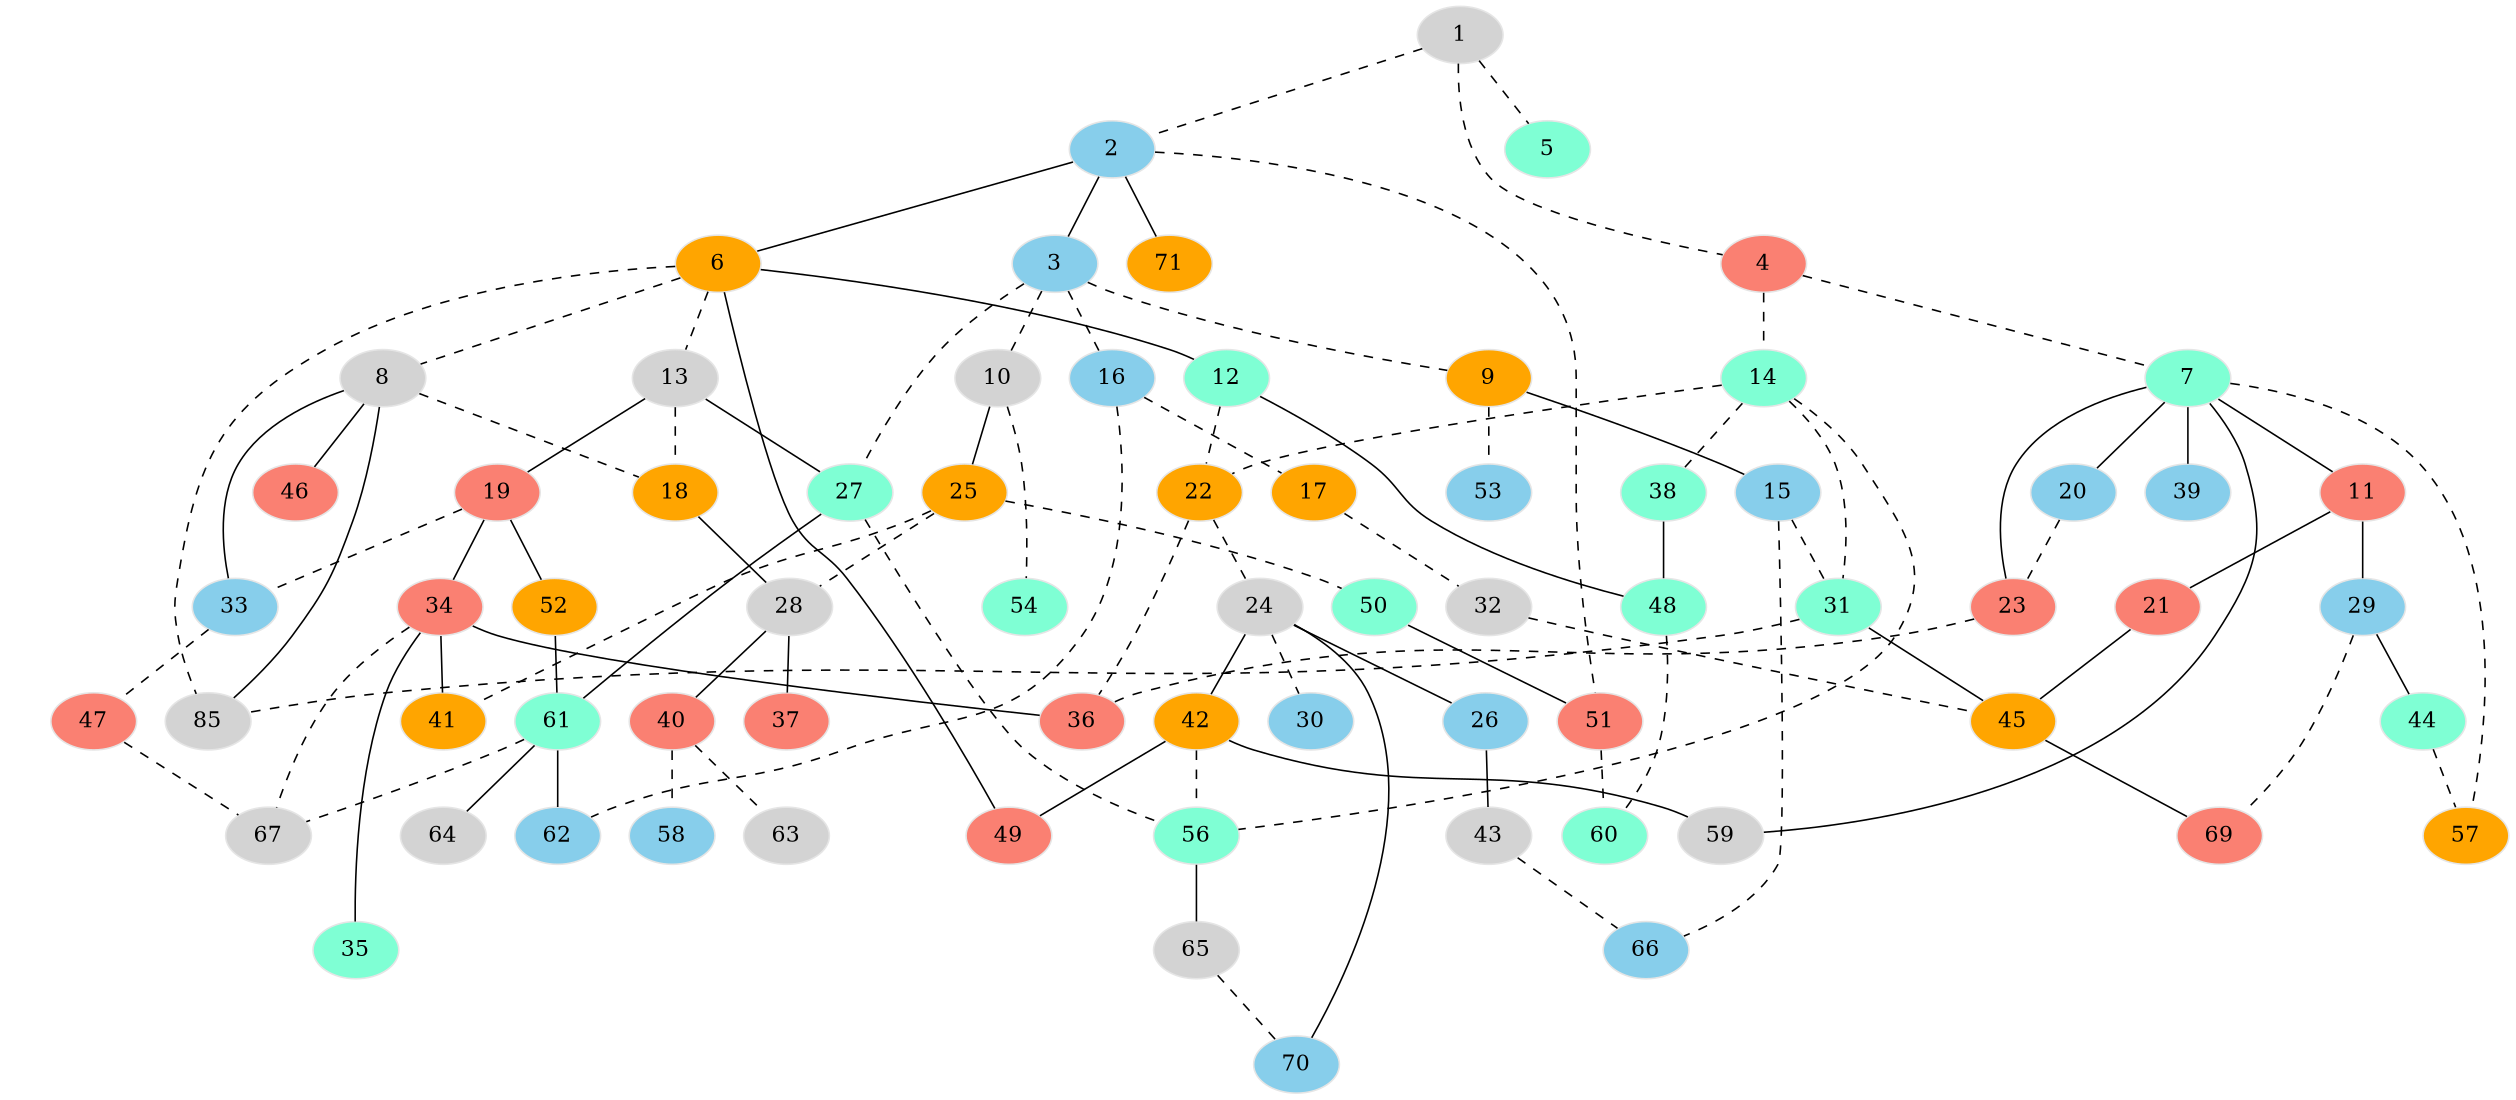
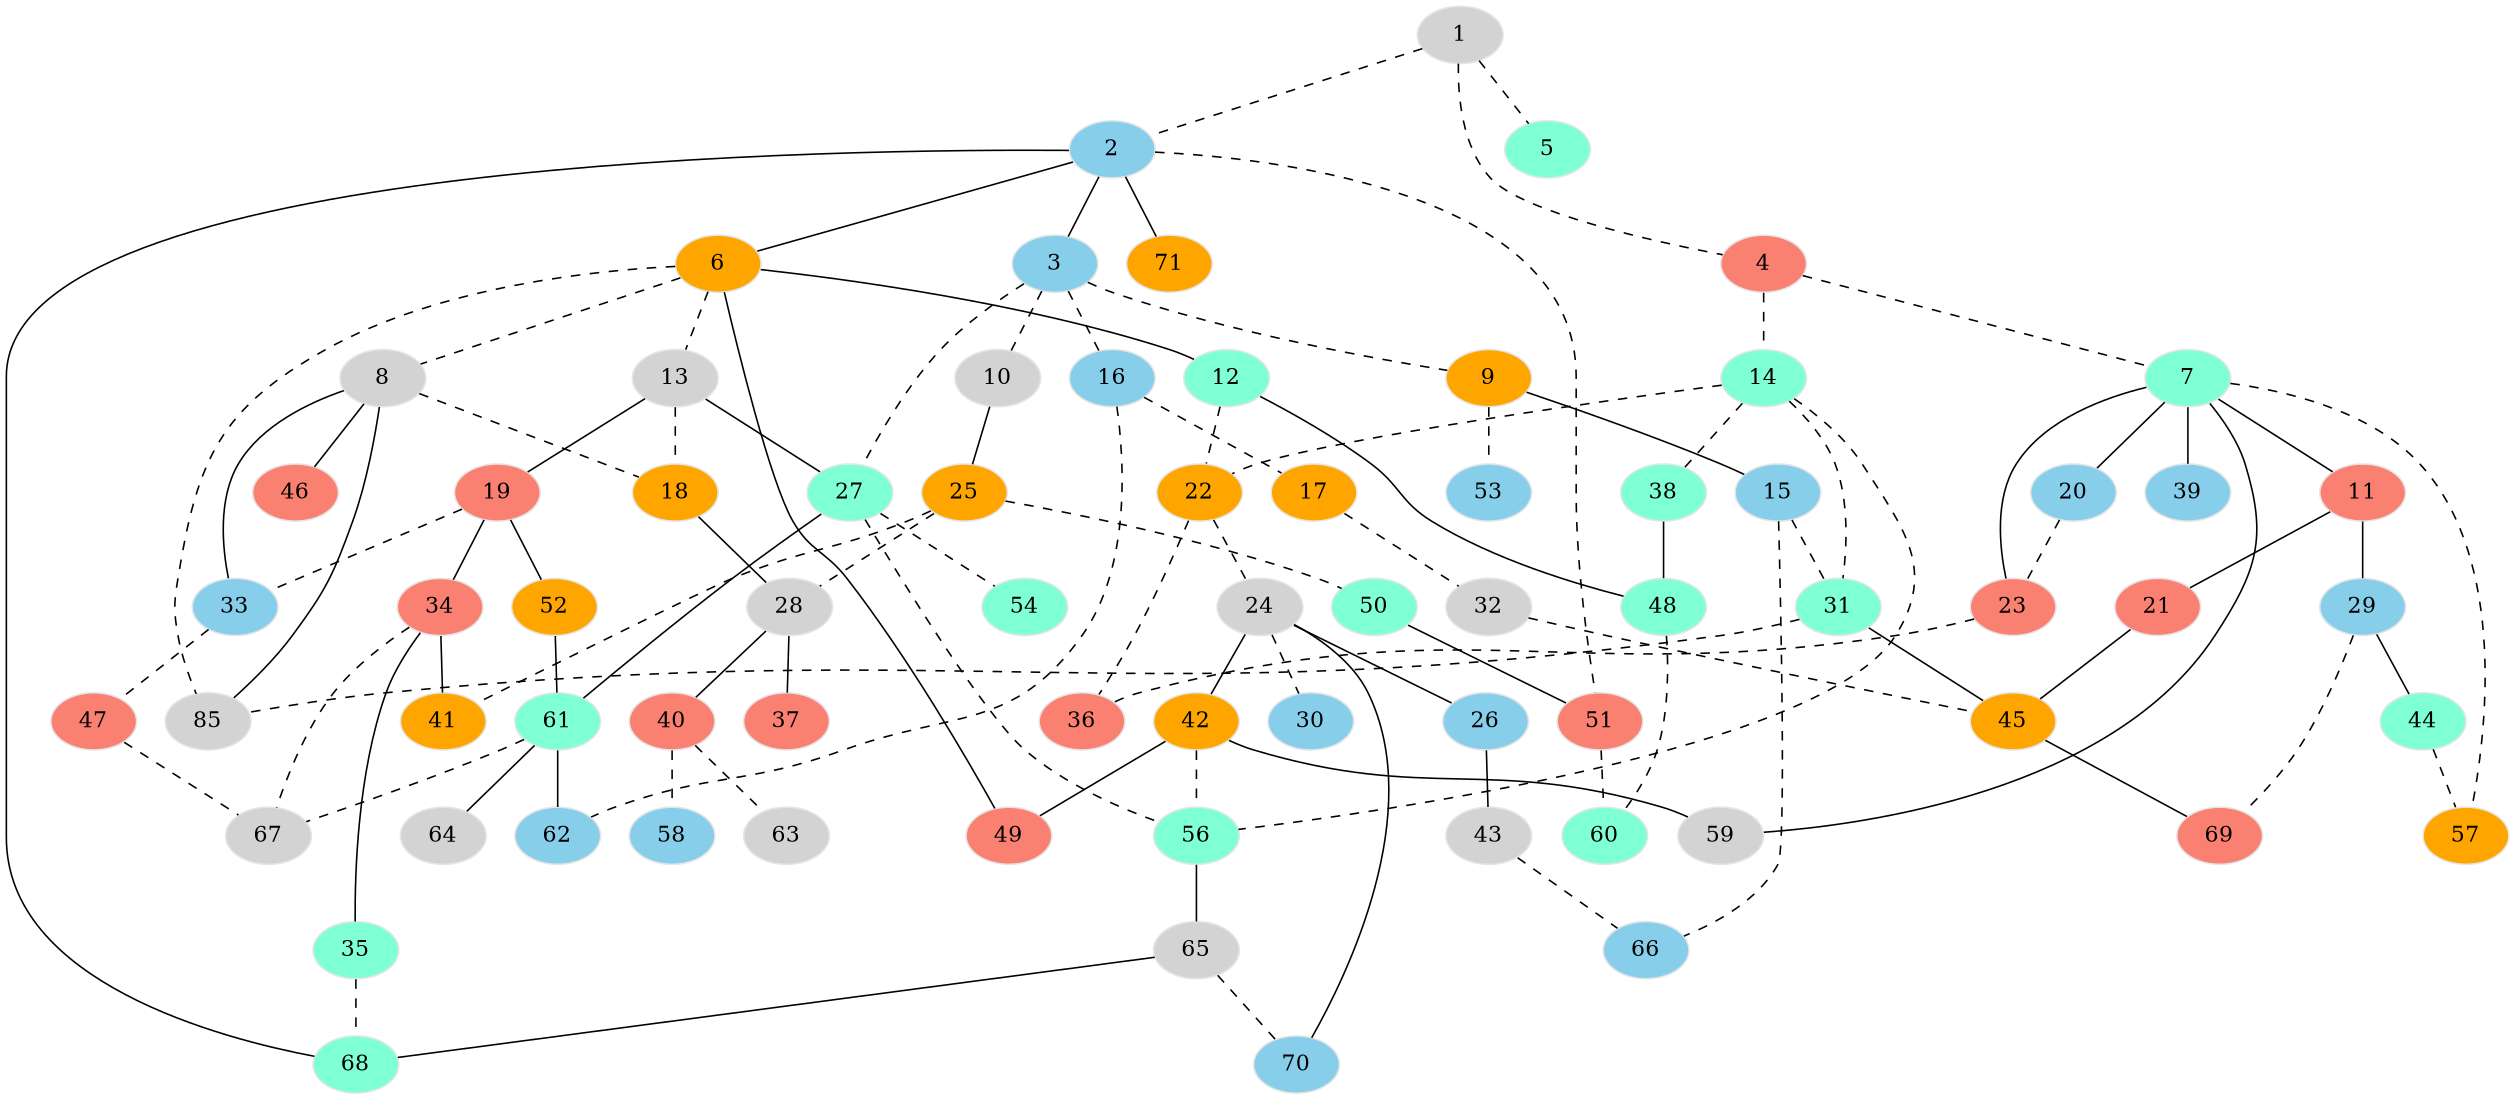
edge "10" -- "54": now "27" -- "54"
edge "34" -- "36": removed
node "68": added
